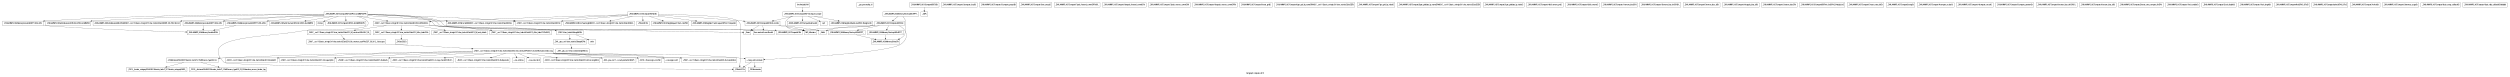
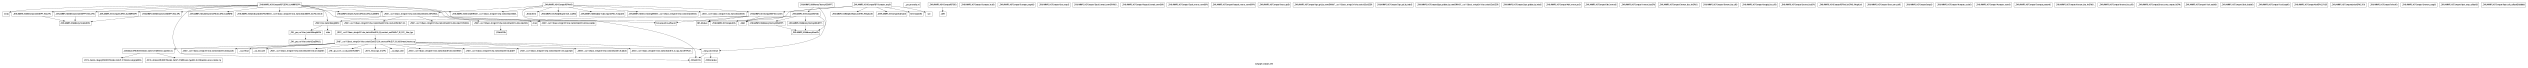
edge "llvm.fmuladd.f64" -> "_ZN9LAMMPS_NS10ComputeRDF13compute_arrayEv": reversed
edge "_ZN9LAMMPS_NS10ComputeRDFC2EPNS_6LAMMPSEiPPc" -> "_ZNSt7__cxx1112basic_stringIcSt11char_traitsIcESaIcEED1Ev": now "_ZN9LAMMPS_NS10ComputeRDFC2EPNS_6LAMMPSEiPPc" -> "_ZNSt11char_traitsIcE6lengthEPKc"
